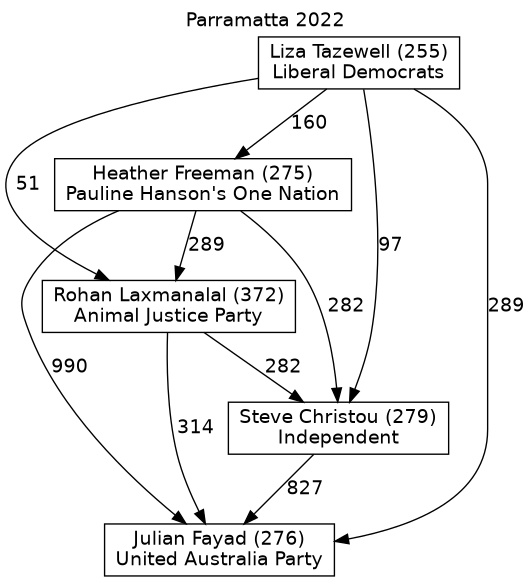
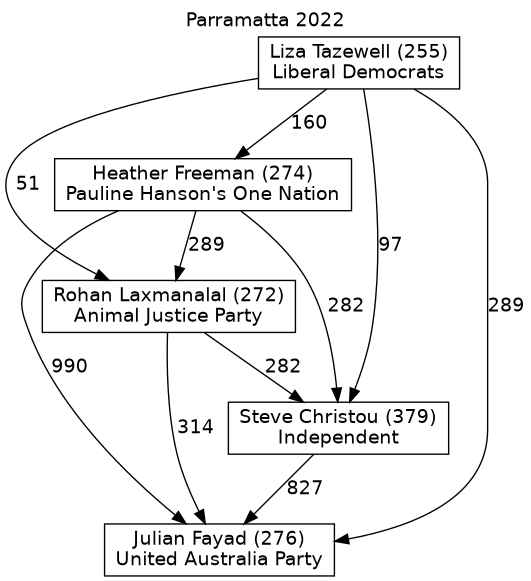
node "Heather Freeman (275) Pauline Hanson's One Nation": label "Heather Freeman (275) Pauline Hanson's One Nation" -> "Heather Freeman (274) Pauline Hanson's One Nation"
node "Rohan Laxmanalal (372) Animal Justice Party": label "Rohan Laxmanalal (372) Animal Justice Party" -> "Rohan Laxmanalal (272) Animal Justice Party"
node "Steve Christou (279) Independent": label "Steve Christou (279) Independent" -> "Steve Christou (379) Independent"
